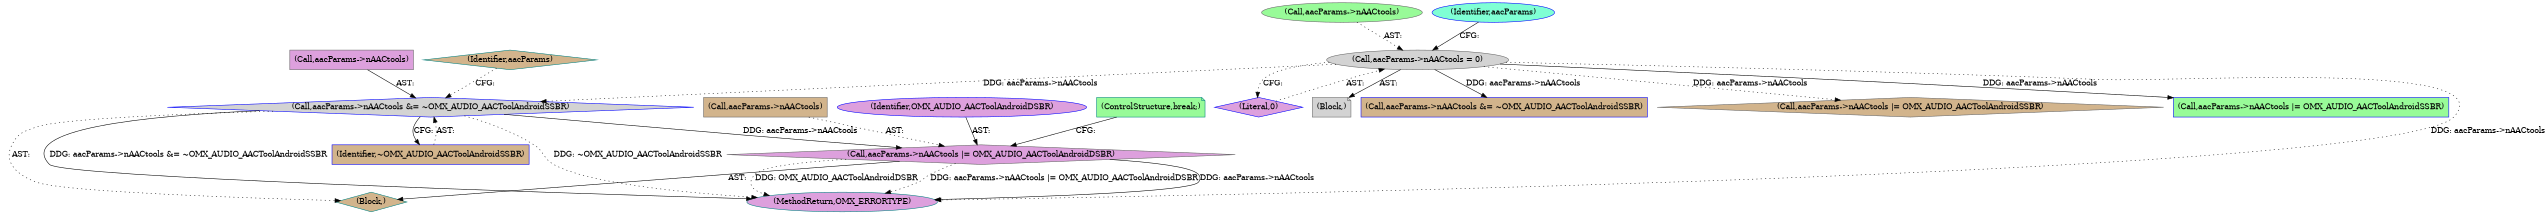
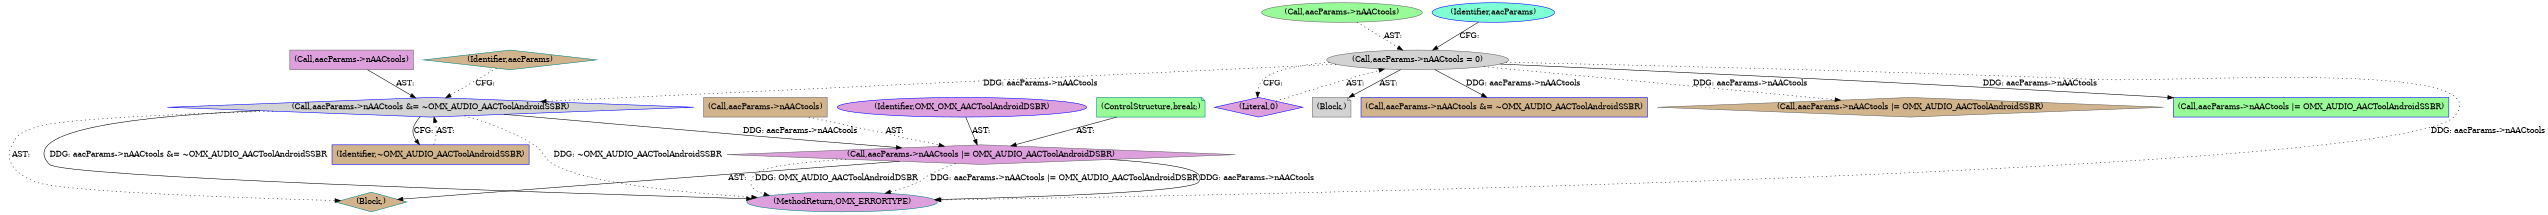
node "(Identifier,OMX_AUDIO_AACToolAndroidDSBR)": label "(Identifier,OMX_AUDIO_AACToolAndroidDSBR)" -> "(Identifier,OMX_OMX_AACToolAndroidDSBR)"
edge "(ControlStructure,break;)" -> "(Call,aacParams->nAACtools |= OMX_AUDIO_AACToolAndroidDSBR)": label "CFG: " -> "AST: "
